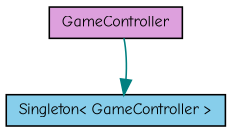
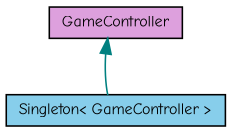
edge "GameController" -> "Singleton< GameController >": reversed
